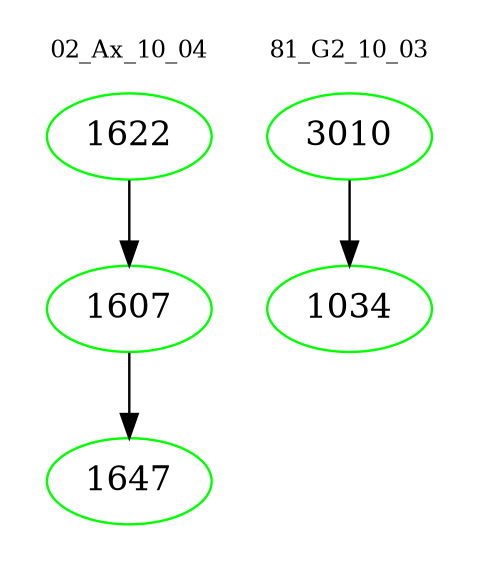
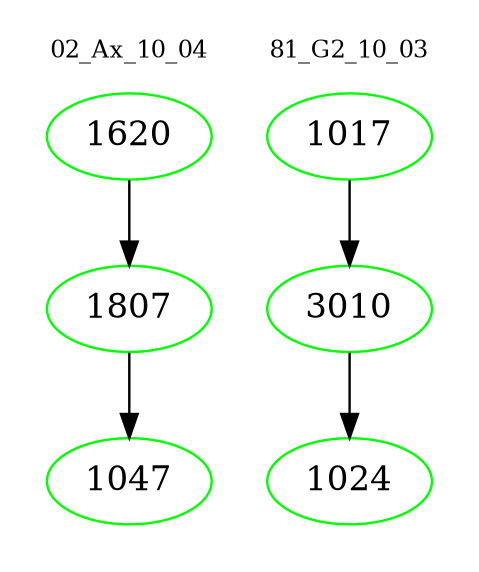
node "1622": label "1622" -> "1620"
node "1017": added
node "1607": label "1607" -> "1807"
node "1034": label "1034" -> "1024"
node "1647": label "1647" -> "1047"
